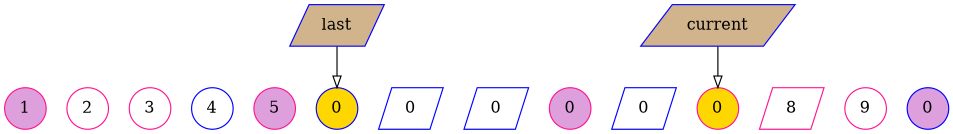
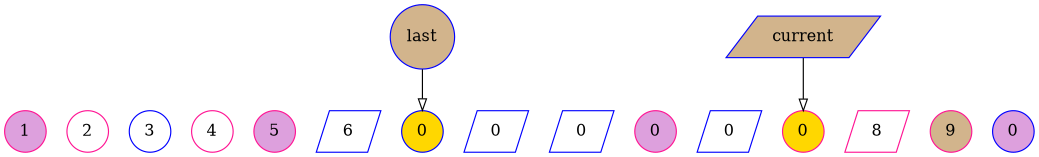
node "last": shape parallelogram -> circle
node "3": color deeppink -> blue
node "4": color blue -> deeppink
node "9": fillcolor white -> tan
node "6": added
